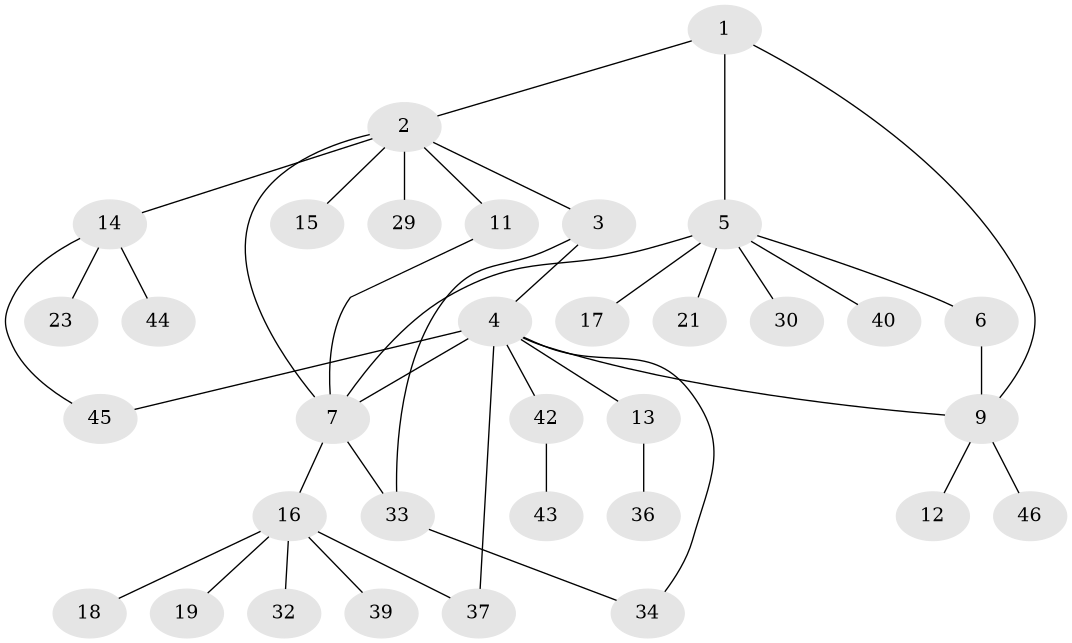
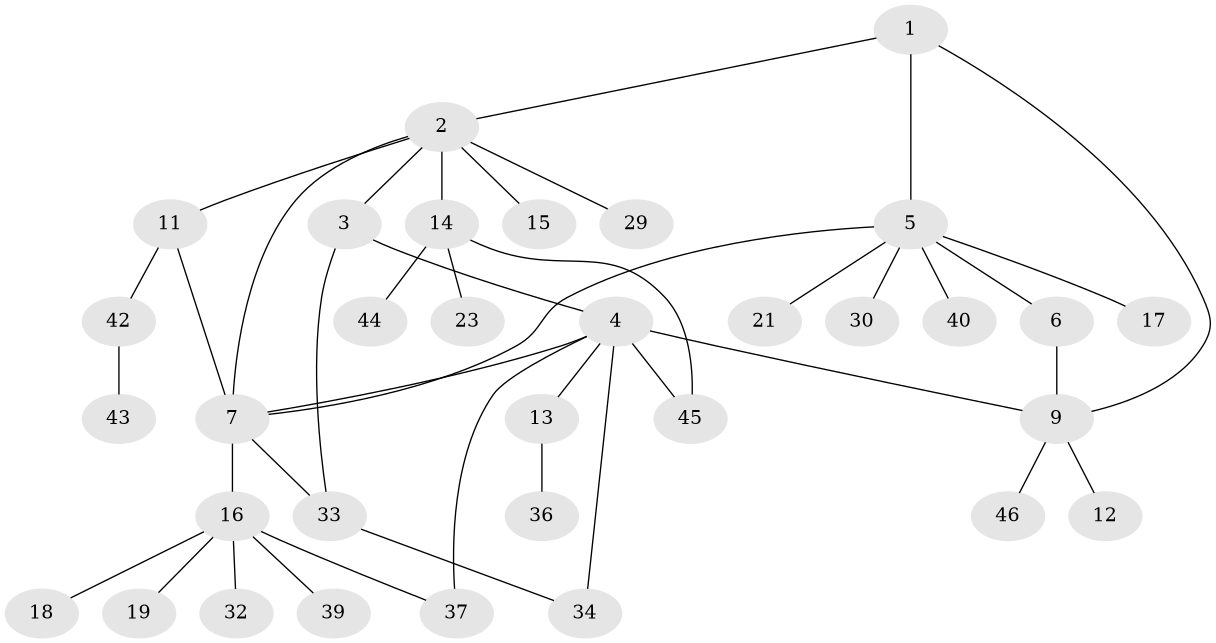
edge "4" -- "42": now "11" -- "42"
